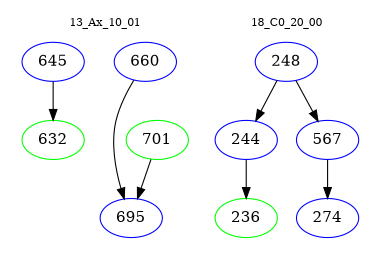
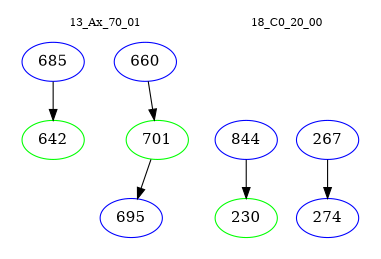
cluster "13_Ax_10_01": label "13_Ax_10_01" -> "13_Ax_70_01"
node "645": label "645" -> "685"
node "248": removed
edge "660" -> "695": now "660" -> "701"
node "632": label "632" -> "642"
node "244": label "244" -> "844"
node "567": label "567" -> "267"
node "236": label "236" -> "230"
